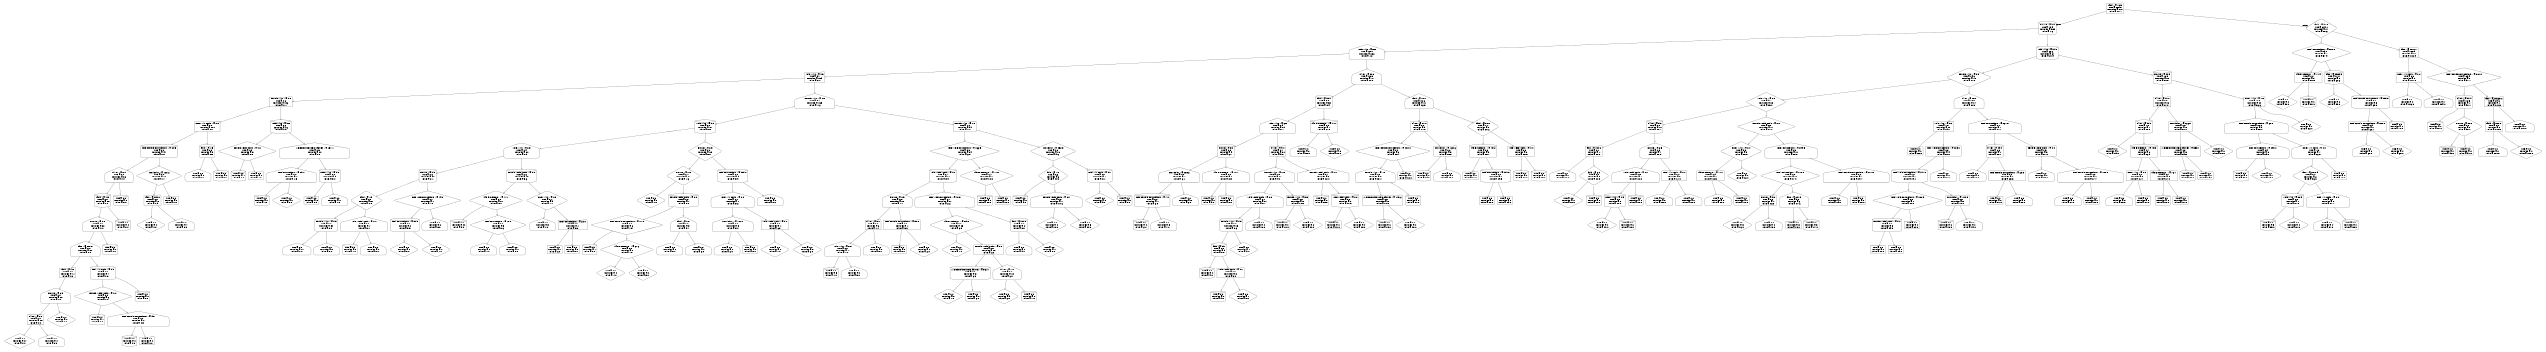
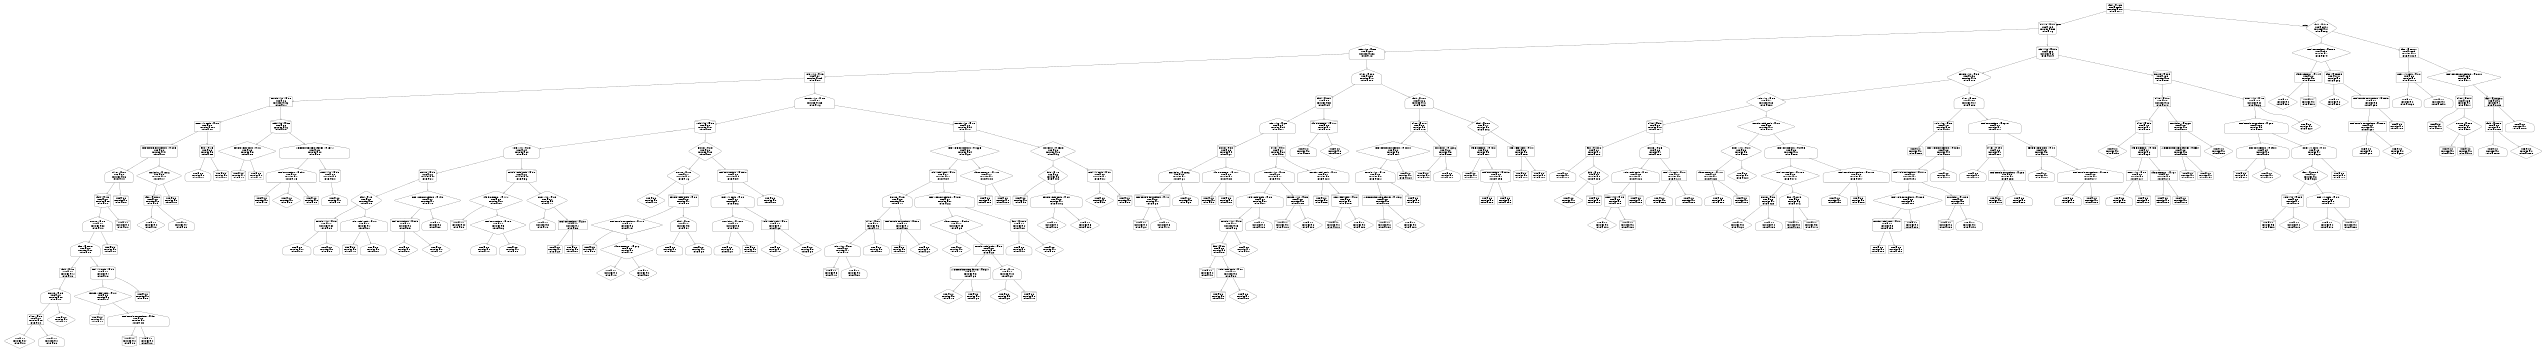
edge "Open Wins <= 0.5 mse = 0.1 samples = 9 value = 3.1" -> "mse = 0.0 samples = 8 value = 3.0": now "Total Competitors <= 89.0 mse = 0.2 samples = 2 value = 4.5" -> "mse = 0.0 samples = 8 value = 3.0"
